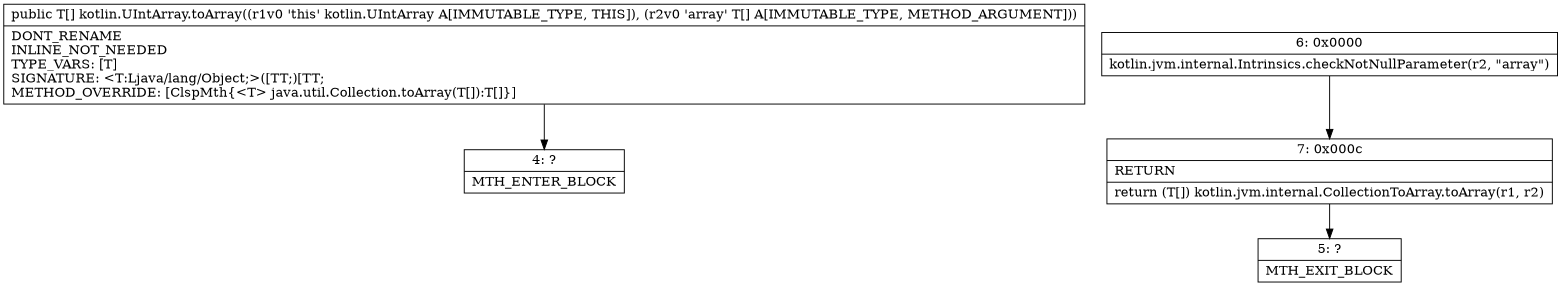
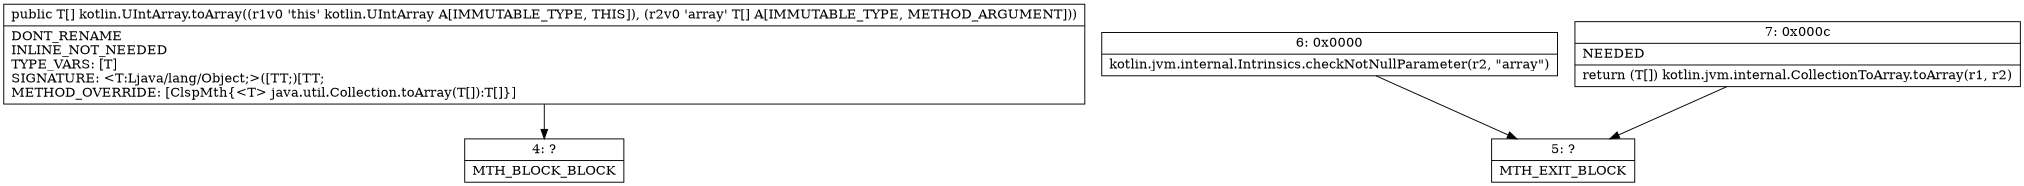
edge "6: 0x0000" -> "7: 0x000c": now "6: 0x0000" -> "5: ?"
node "7: 0x000c": text "RETURN" -> "NEEDED"
node "4: ?": text "MTH_ENTER_BLOCK" -> "MTH_BLOCK_BLOCK"
